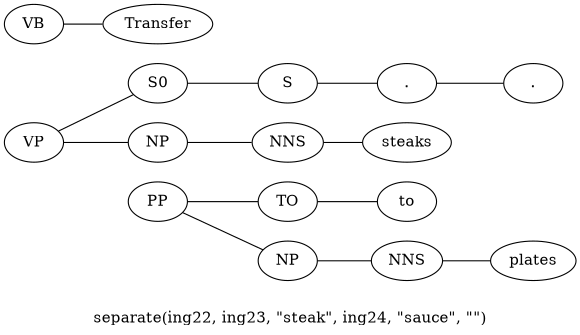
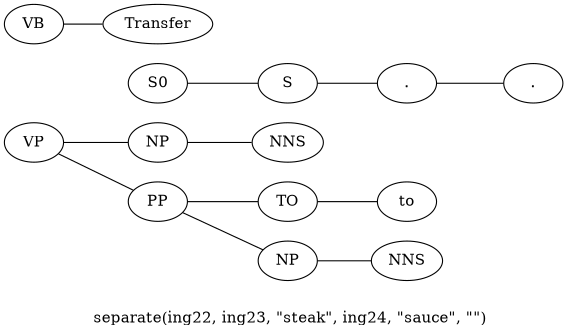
edge "S0" -- "VP": now "PP" -- "VP"
node "steaks": removed
node "plates": removed
